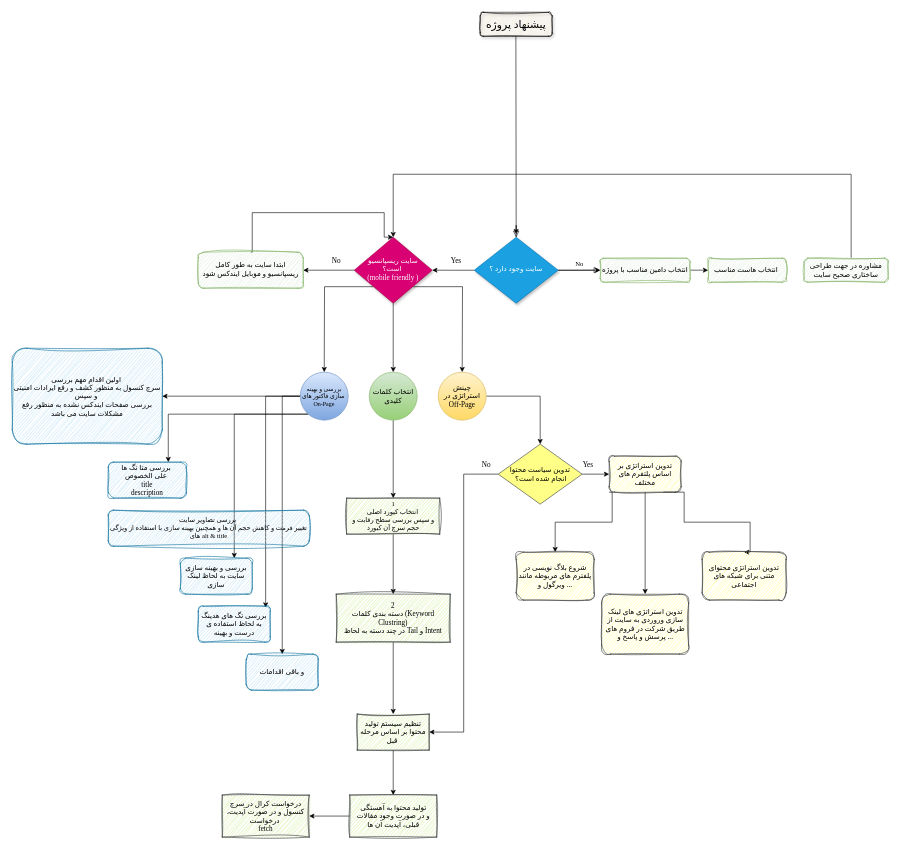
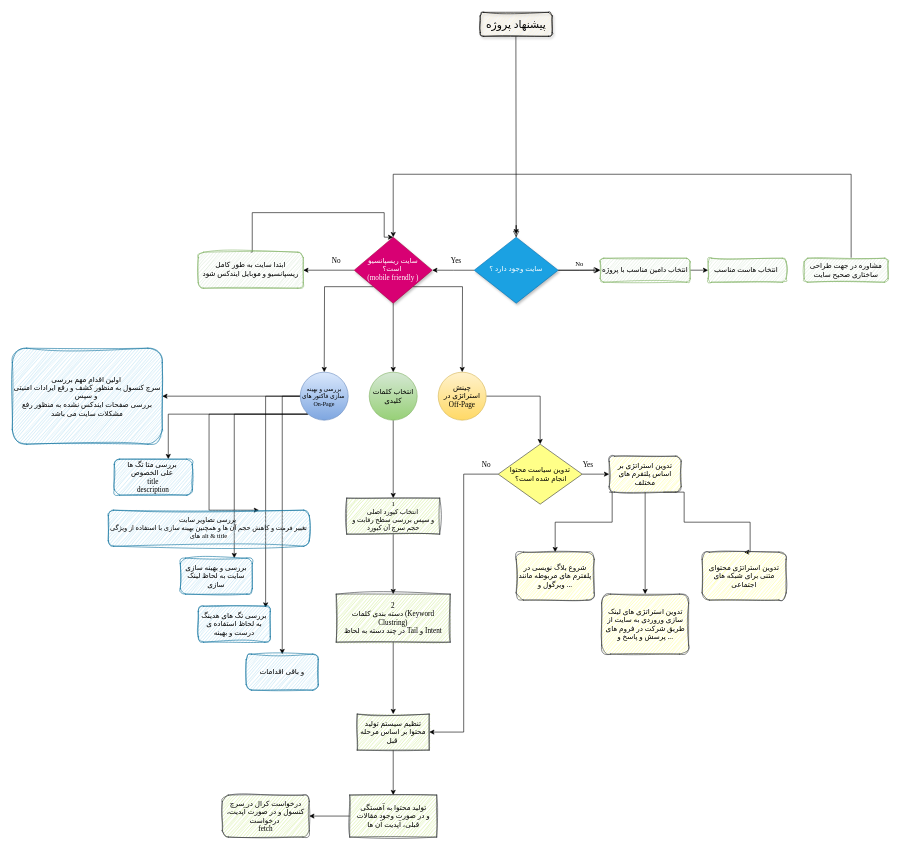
edge "بررسی و بهینه سازی فاکتور های On-Page" -> "بررسی تصاویر سایت تغییر فرمت و کاهش حجم آن ها و همچنین بهینه سازی با استفاده از ویژگی های alt & title": added
node "بررسی متا تگ ها علی الخصوص title description": moved (147, 480) -> (153, 477)
node "درخواست کرال در سرچ کنسول و در صورت آپدیت، درخواست fetch": shape rectangle -> rounded rectangle
